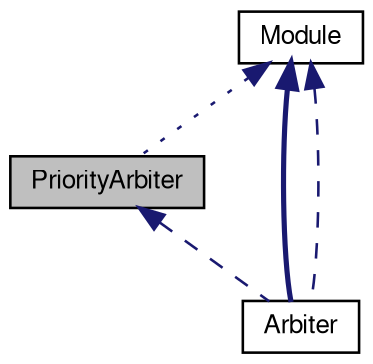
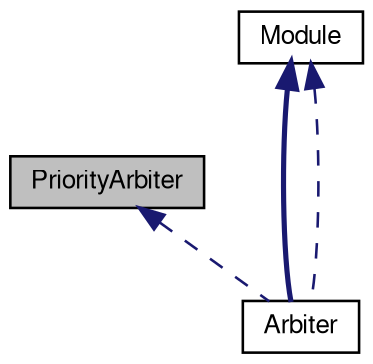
edge "PriorityArbiter" -> "Module": removed
